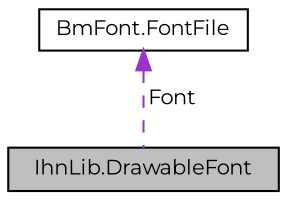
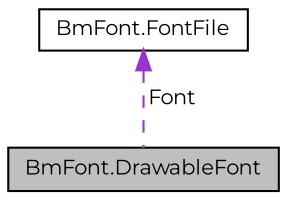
node "IhnLib.DrawableFont": label "IhnLib.DrawableFont" -> "BmFont.DrawableFont"
